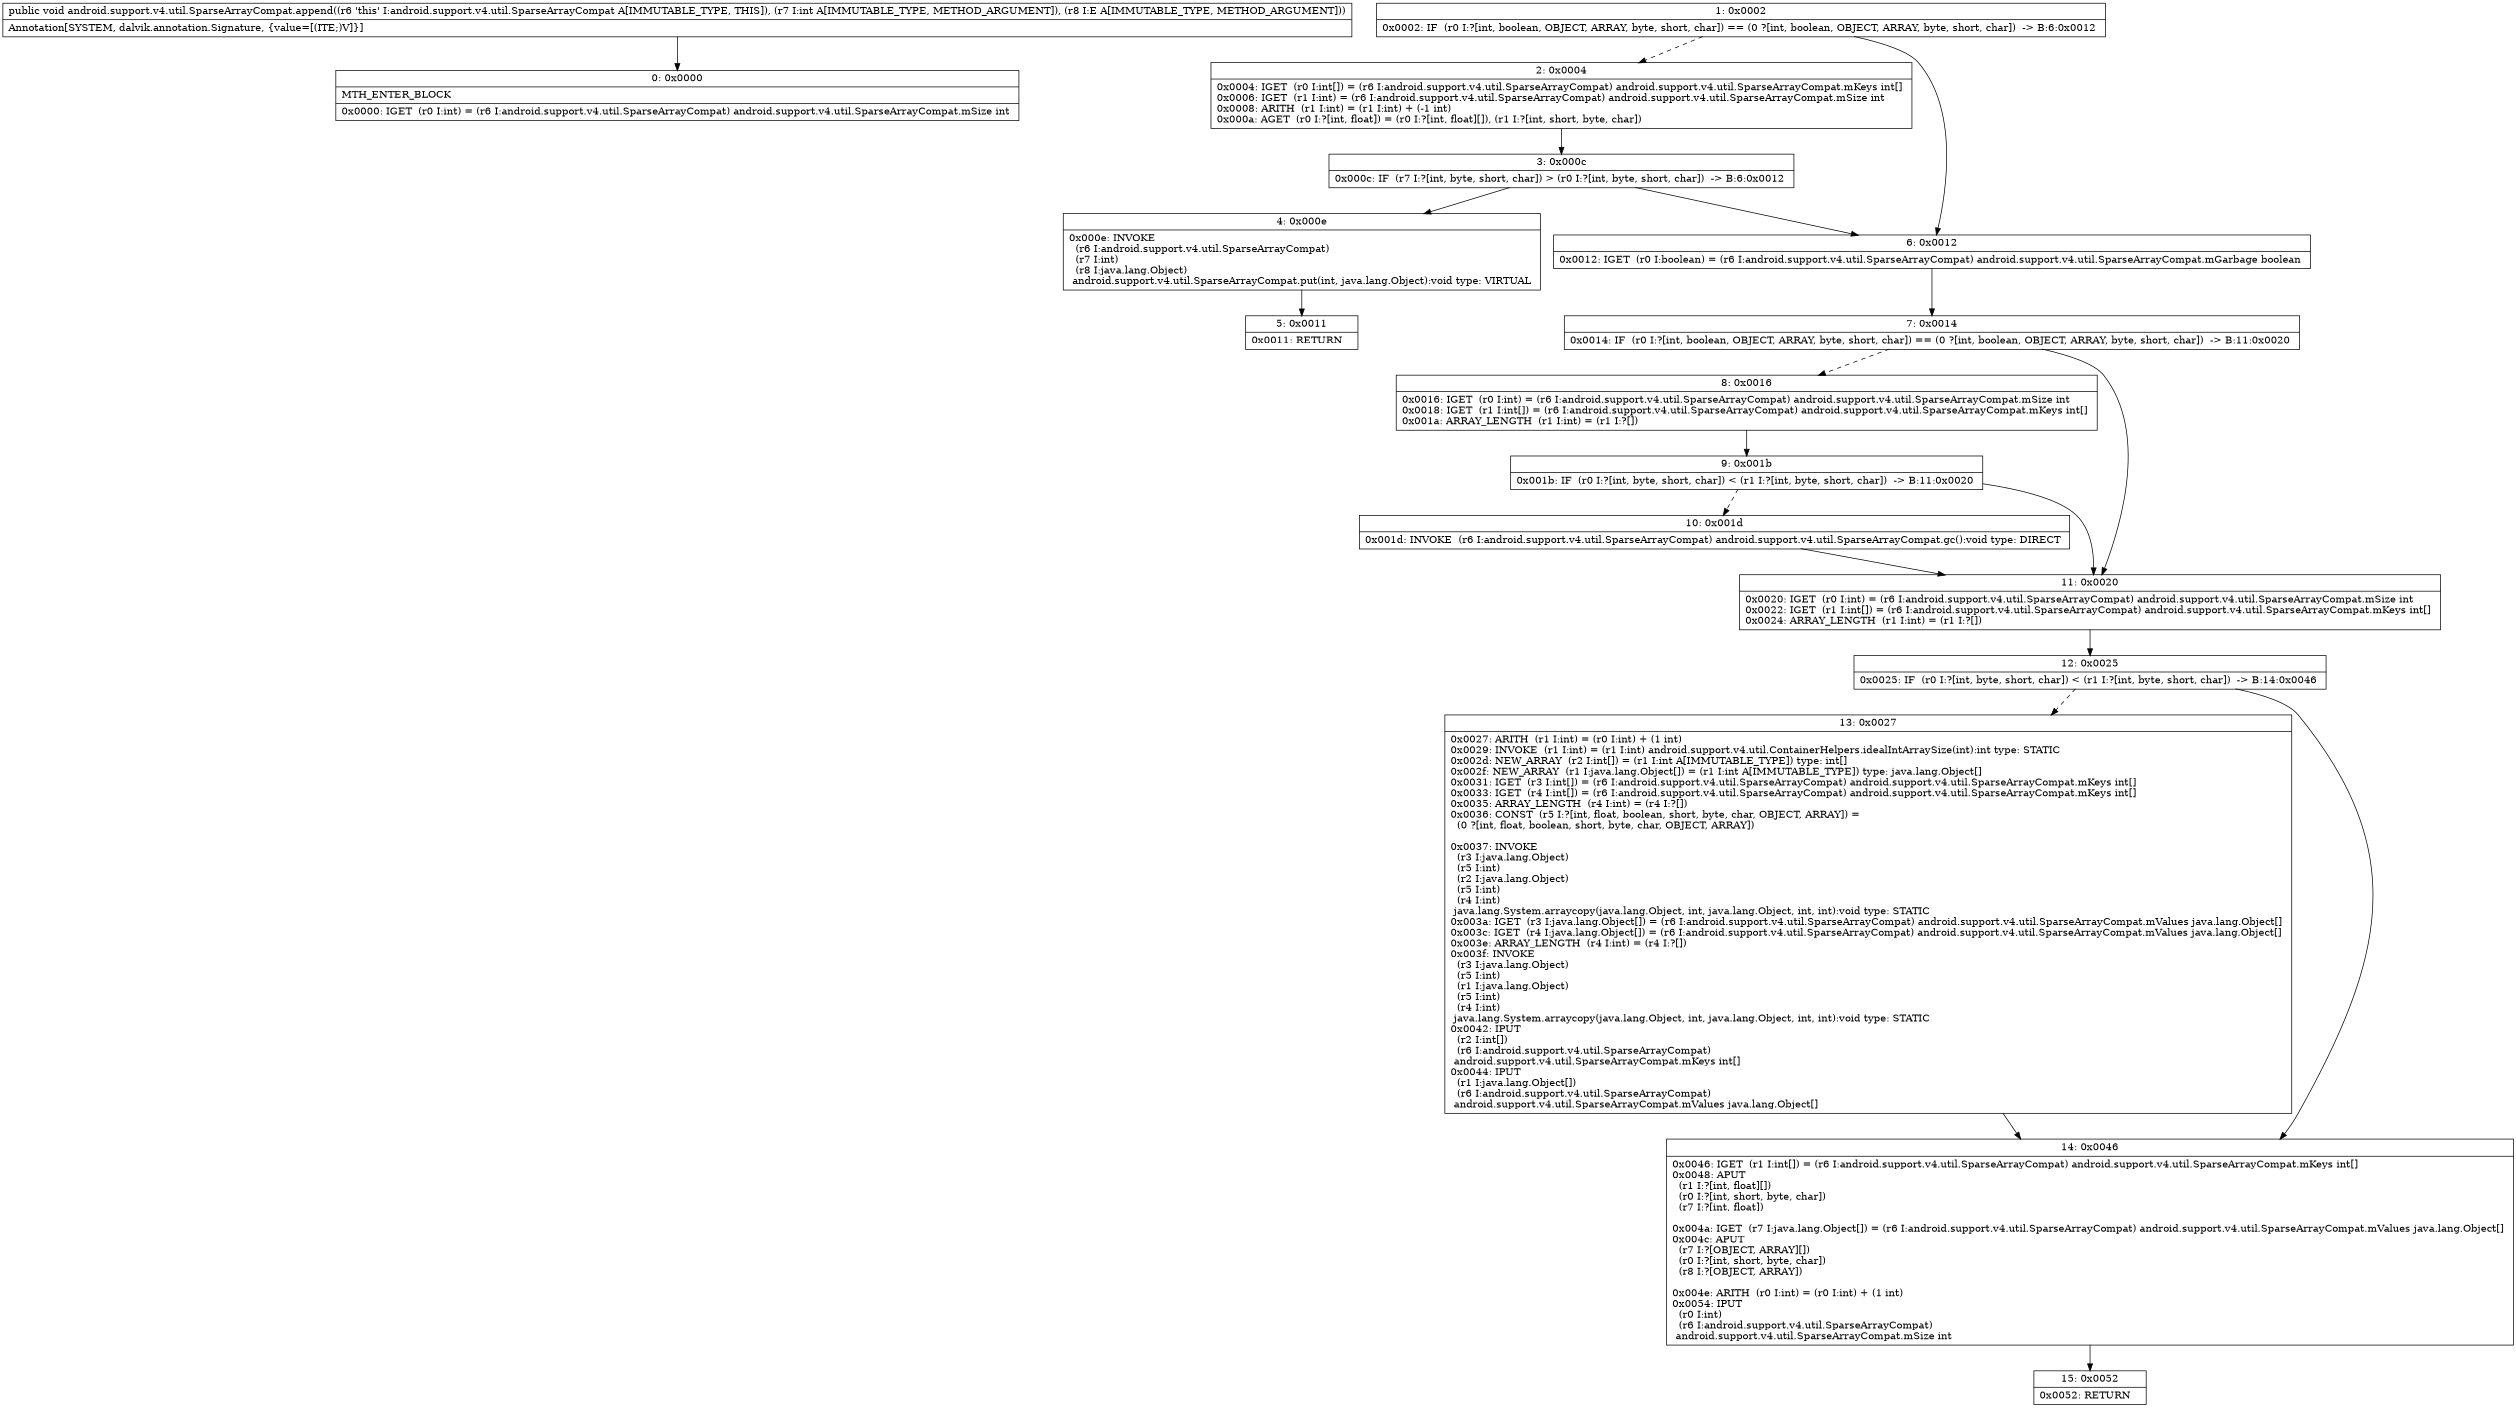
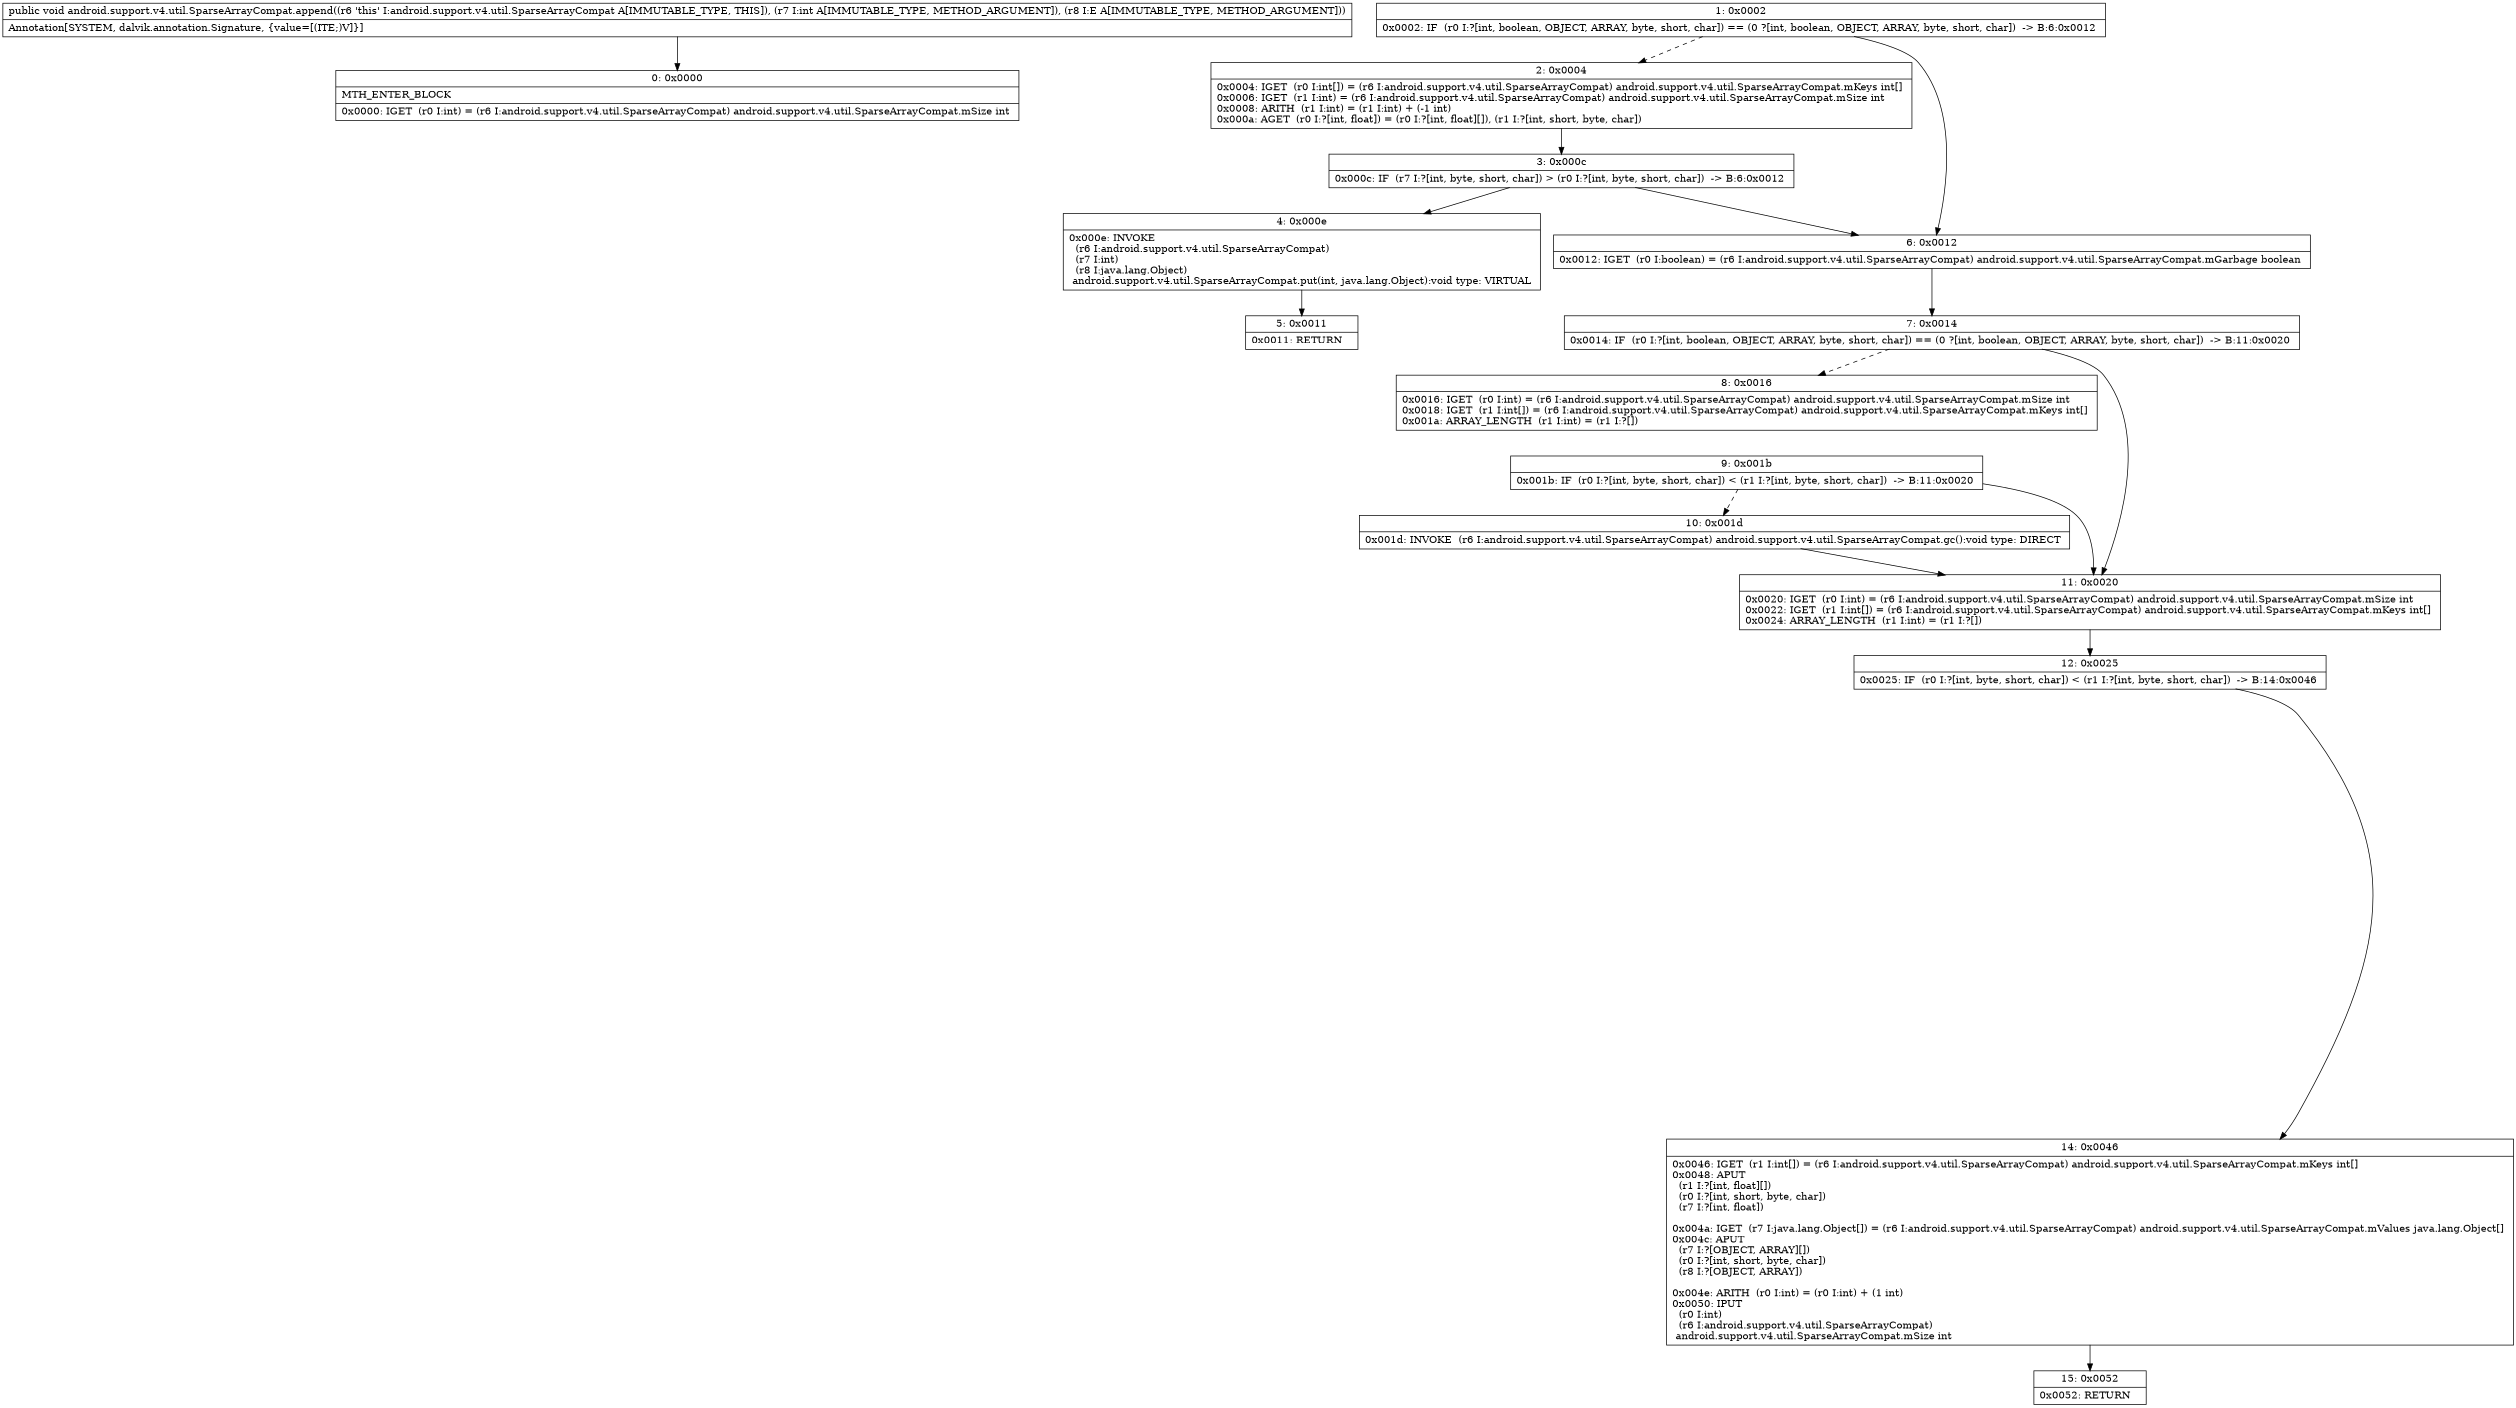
edge "8: 0x0016" -> "9: 0x001b": removed
node "13: 0x0027": removed
node "14: 0x0046": text "0x0054: IPUT" -> "0x0050: IPUT"
